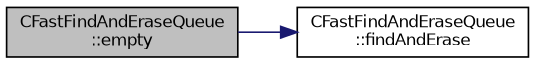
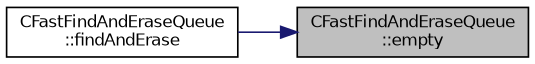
edge "CFastFindAndEraseQueue ::empty" -> "CFastFindAndEraseQueue ::findAndErase": reversed
